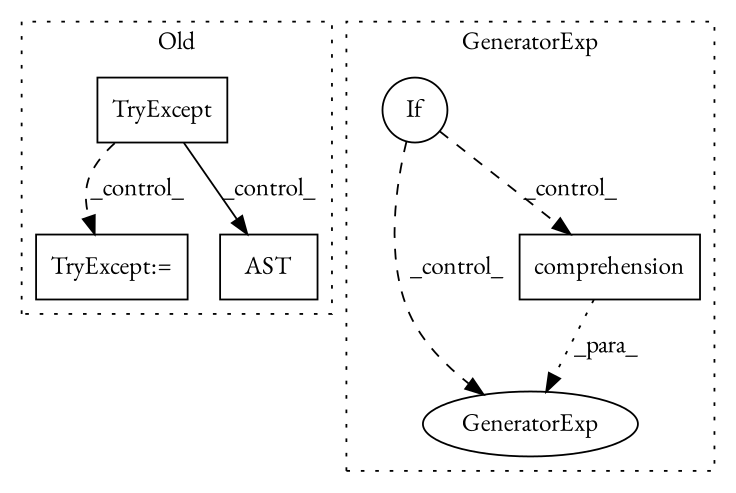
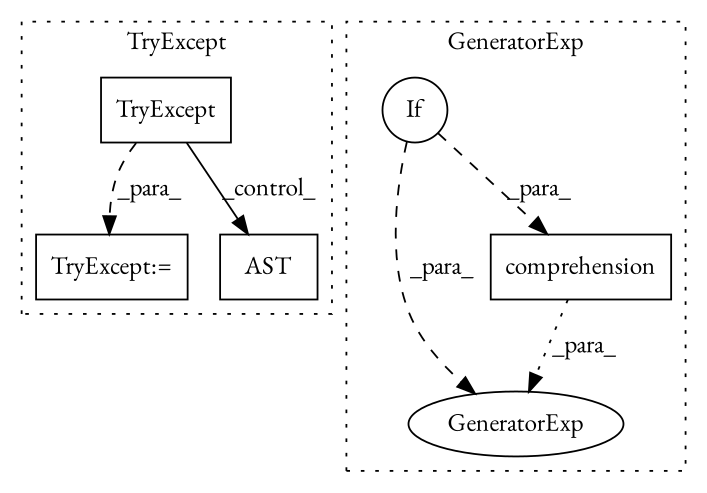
cluster "Old": label "Old" -> "TryExcept"
edge "TryExcept" -> "TryExcept:=": label "_control_" -> "_para_"
edge "If" -> "comprehension": label "_control_" -> "_para_"
edge "If" -> "GeneratorExp": label "_control_" -> "_para_"
